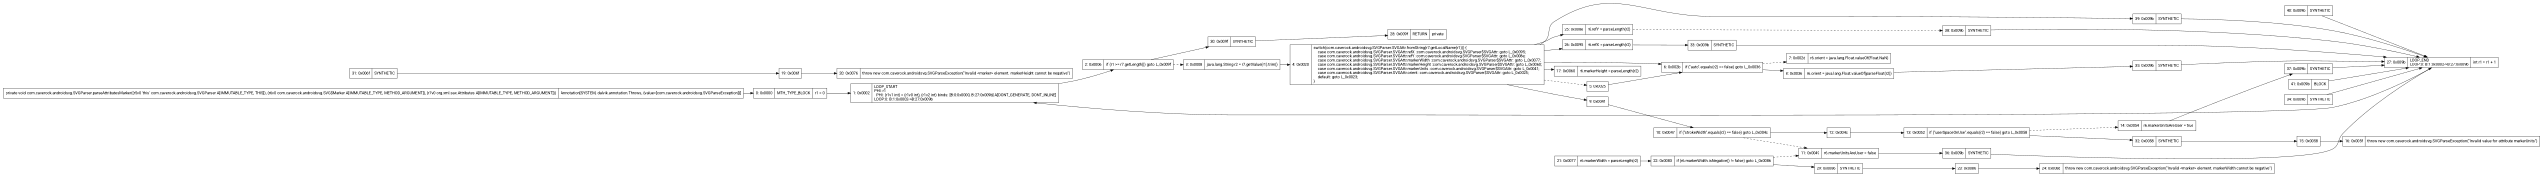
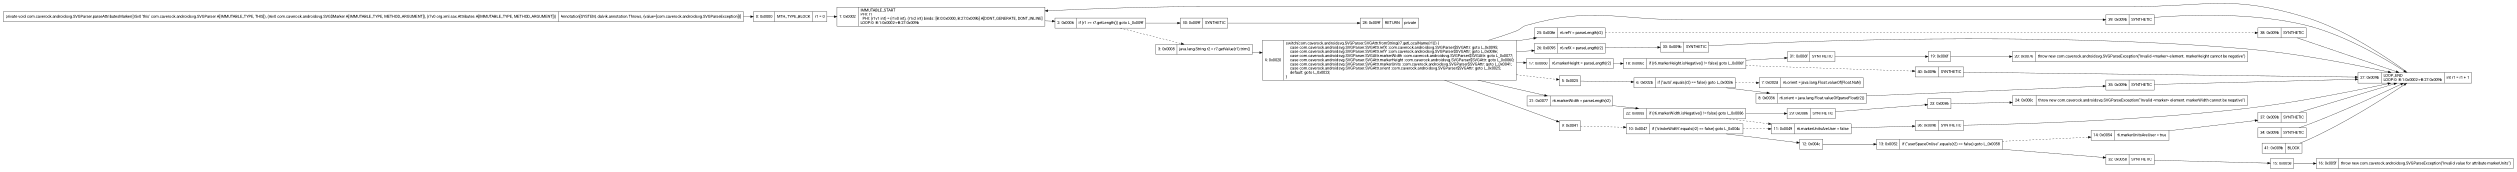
edge "4: 0x0020" -> "6: 0x002b": now "4: 0x0020" -> "21: 0x0077"
node "18: 0x006c": added
node "1: 0x0002": text "LOOP_START" -> "IMMUTABLE_START"
edge "9: 0x0041" -> "10: 0x0047": style solid -> dashed
